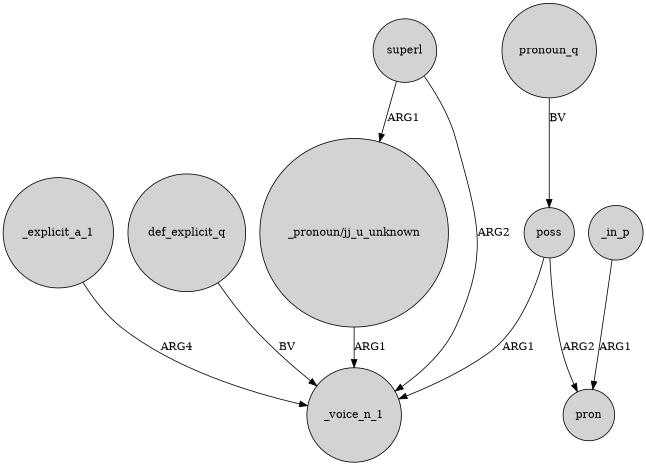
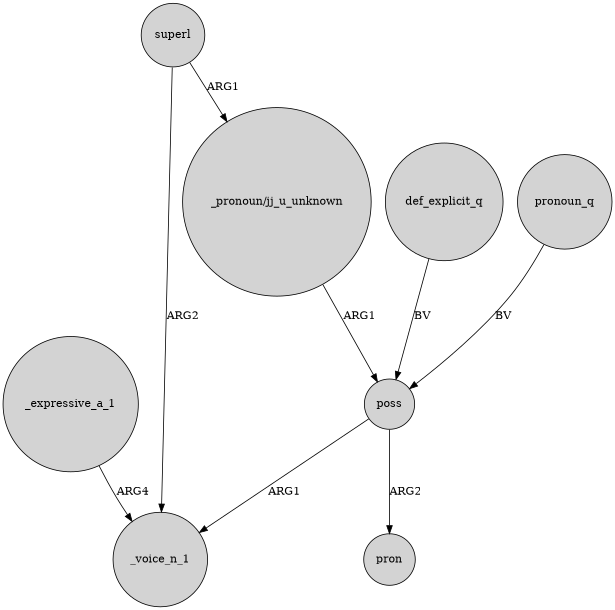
node "_explicit_a_1": label "_explicit_a_1" -> "_expressive_a_1"
node "_in_p": removed
edge "def_explicit_q" -> "_voice_n_1": now "def_explicit_q" -> "poss"
edge "_pronoun/jj_u_unknown" -> "_voice_n_1": now "_pronoun/jj_u_unknown" -> "poss"
